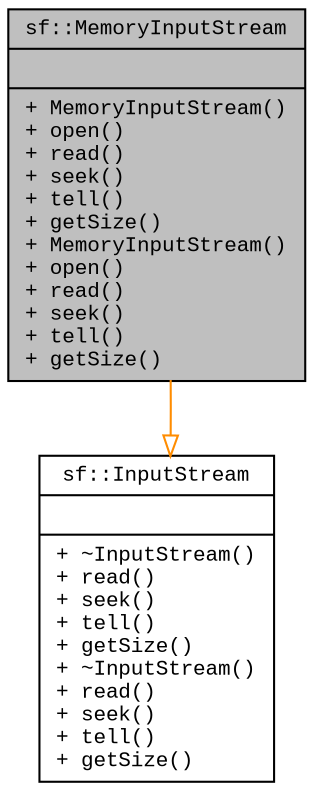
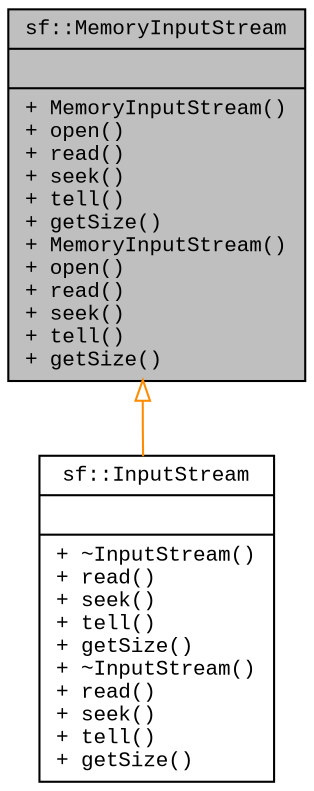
edge "sf::MemoryInputStream" -> "sf::InputStream": reversed
